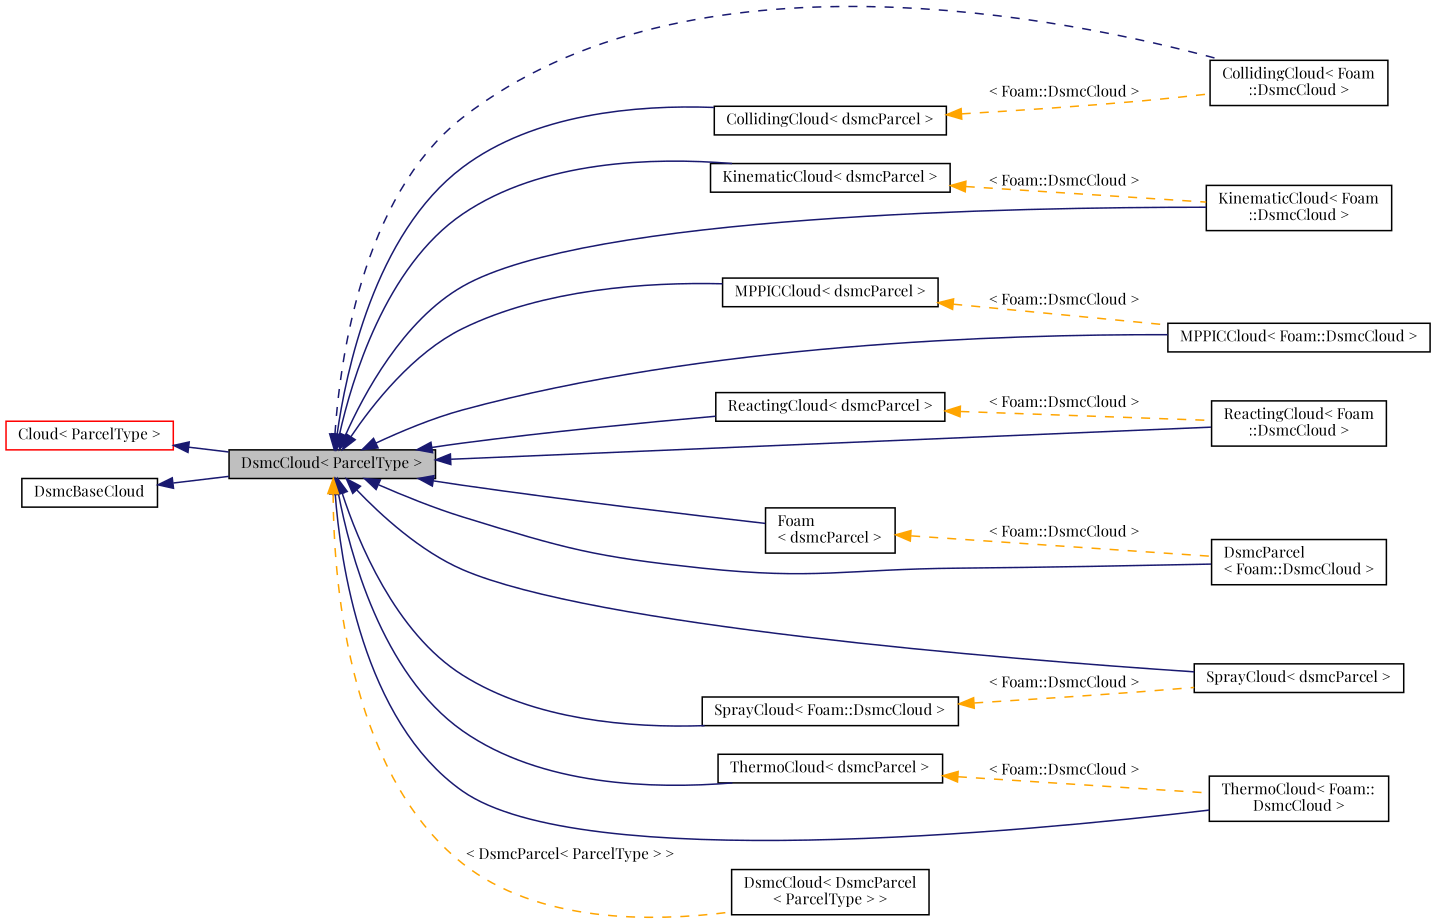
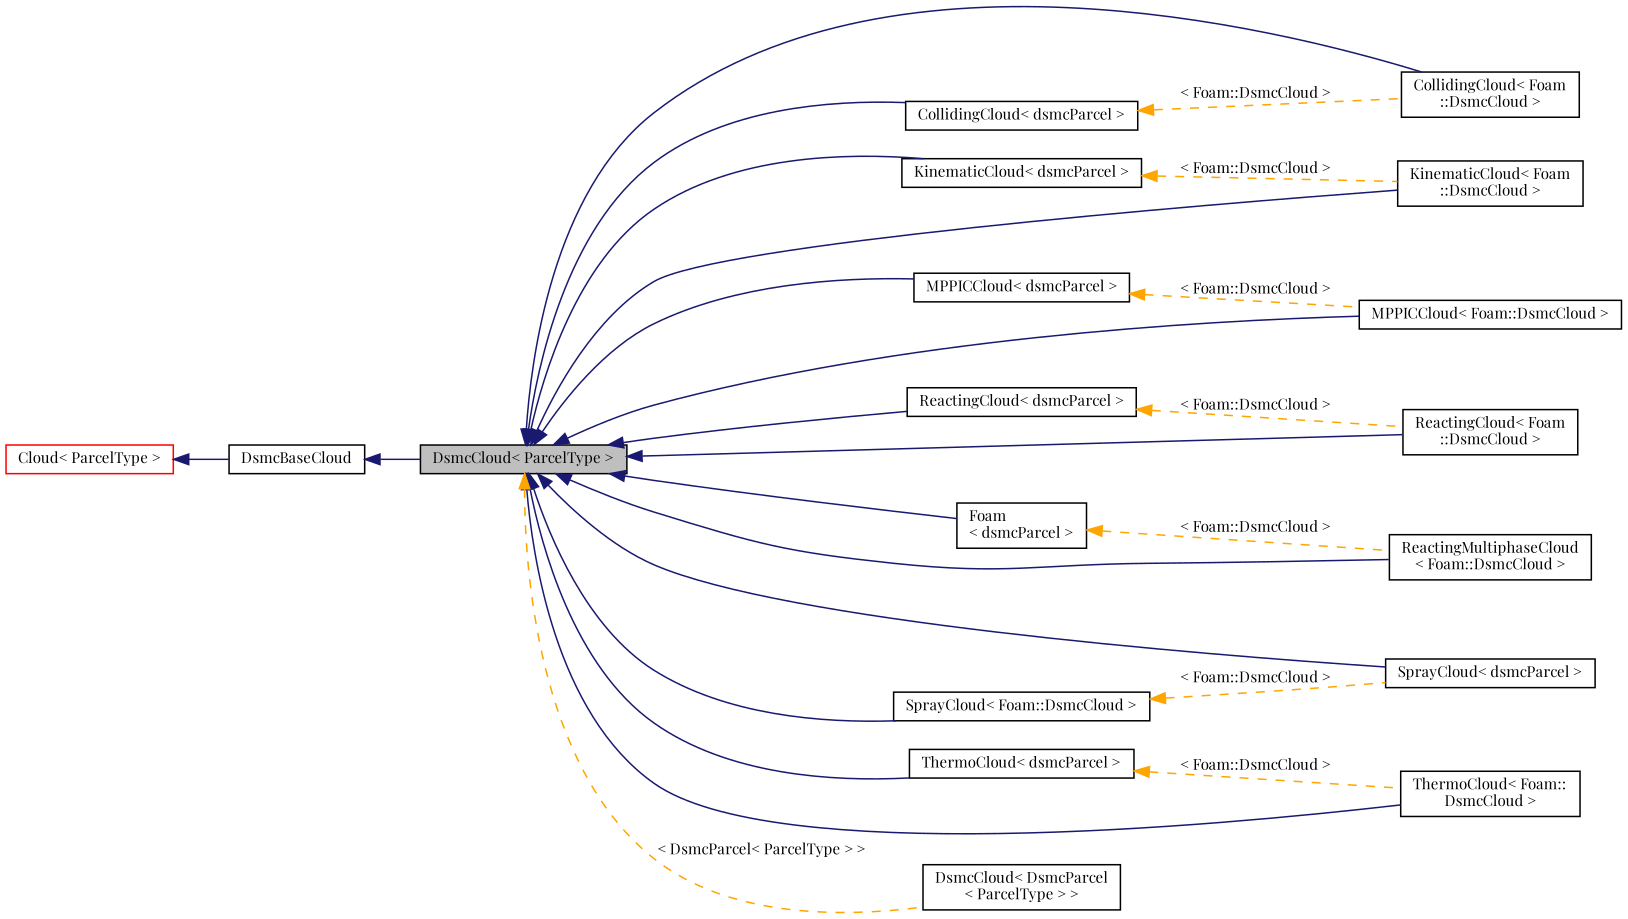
edge "CollidingCloud< Foam ::DsmcCloud >" -> "DsmcCloud< ParcelType >": style dashed -> solid
edge "DsmcCloud< ParcelType >" -> "Cloud< ParcelType >": now "DsmcBaseCloud" -> "Cloud< ParcelType >"
node "DsmcParcel < Foam::DsmcCloud >": label "DsmcParcel < Foam::DsmcCloud >" -> "ReactingMultiphaseCloud < Foam::DsmcCloud >"
